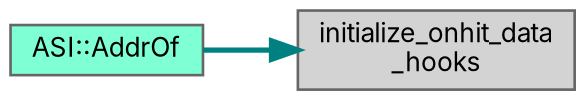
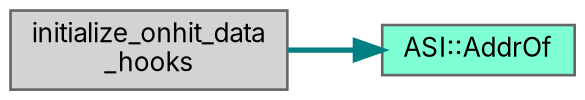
edge "ASI::AddrOf" -> "initialize_onhit_data _hooks": reversed
